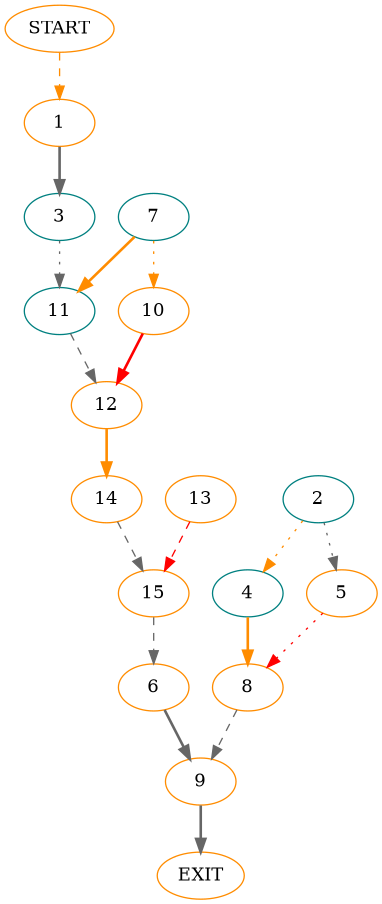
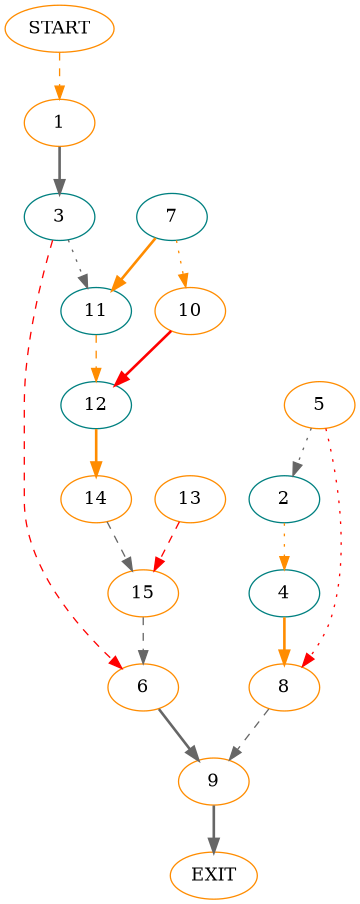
edge "11" -> "12": color gray40 -> darkorange
node "12": color darkorange -> teal
edge "3" -> "6": added
edge "2" -> "5": reversed
